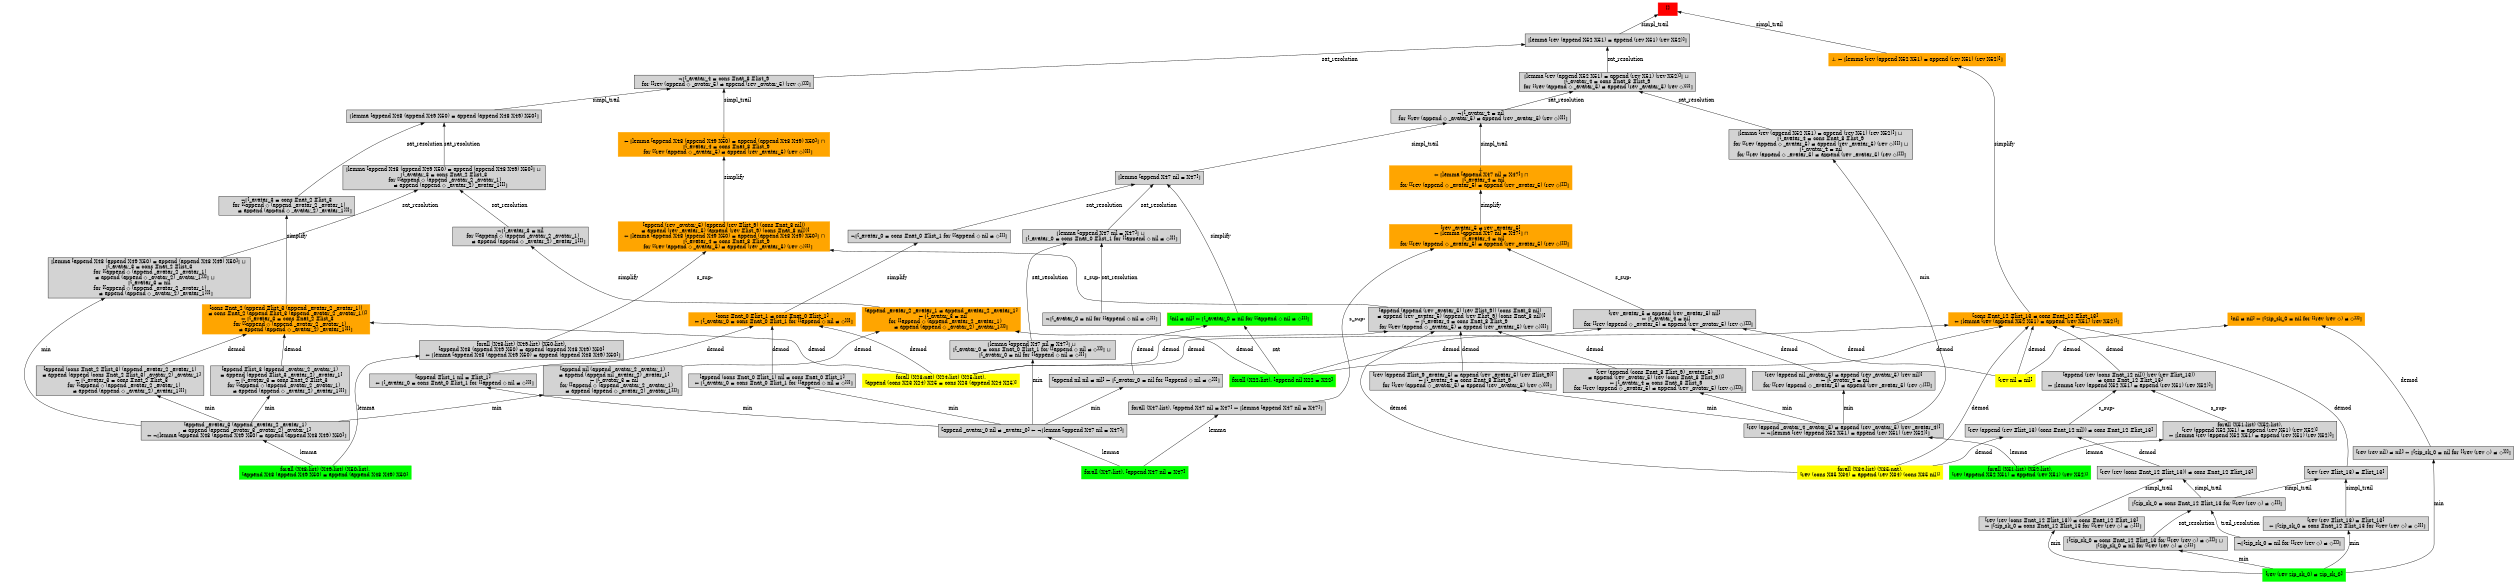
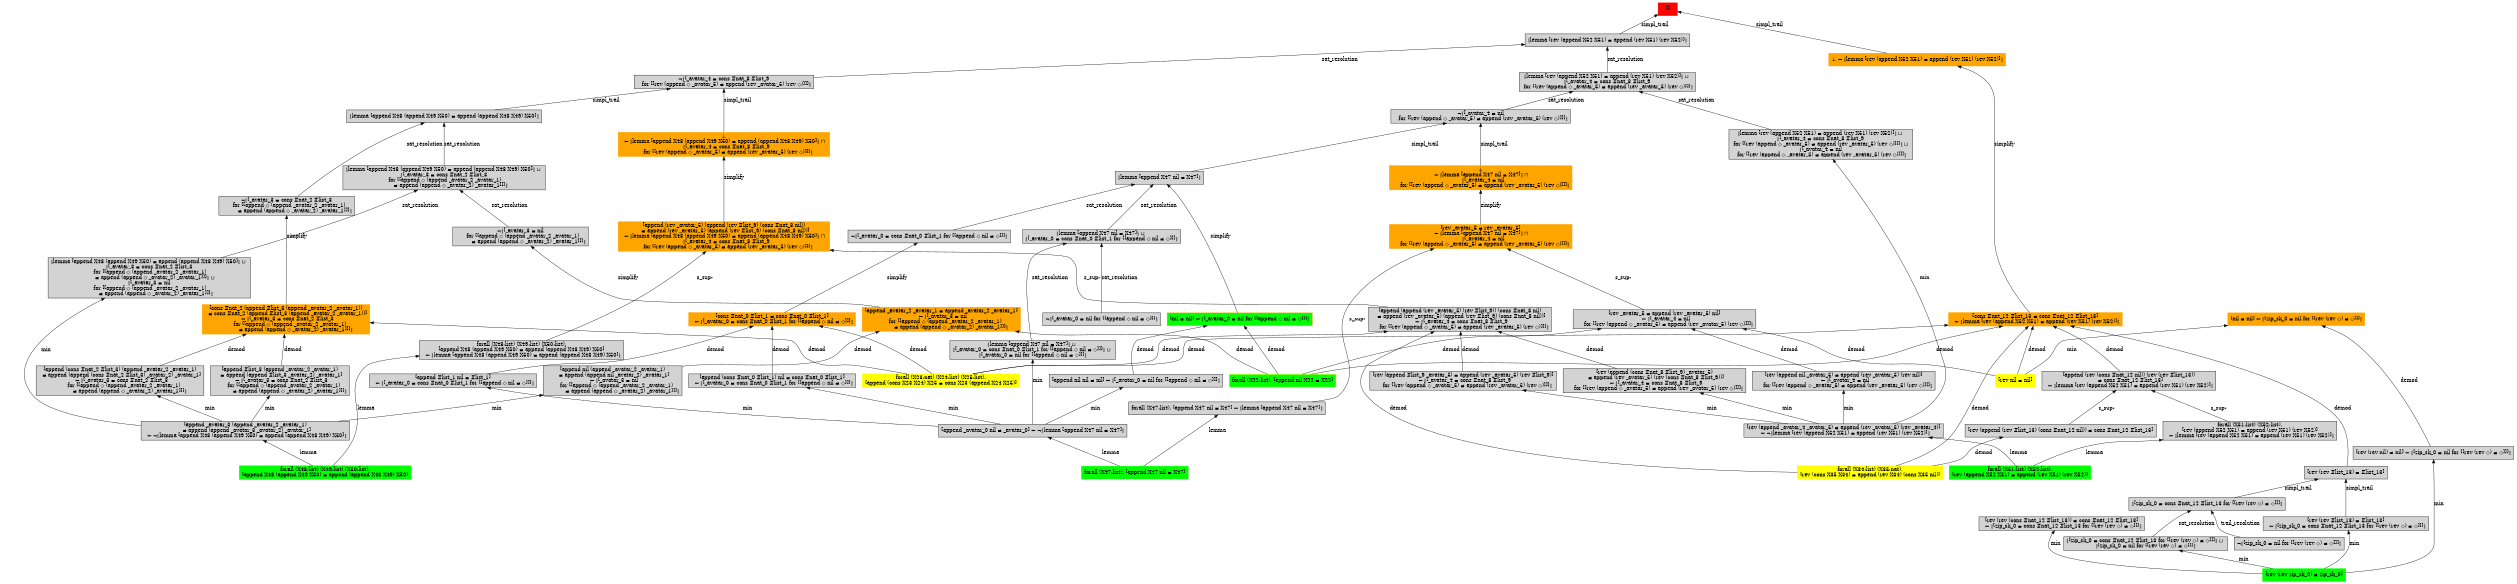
edge "forall (X22:list). [append nil X22 = X22]" -> "[nil ≠ nil] ← ⟦[_avatar_0 = nil for [[append ◇ nil ≠ ◇]]]⟧": label "sat" -> "demod"
edge "[rev nil = nil]" -> "[nil ≠ nil] ← ⟦[zip_sk_0 = nil for [[rev (rev ◇) ≠ ◇]]]⟧": label "demod" -> "min"
node "[rev (rev (cons #nat_12 #list_13)) ≠ cons #nat_12 #list_13]": removed
